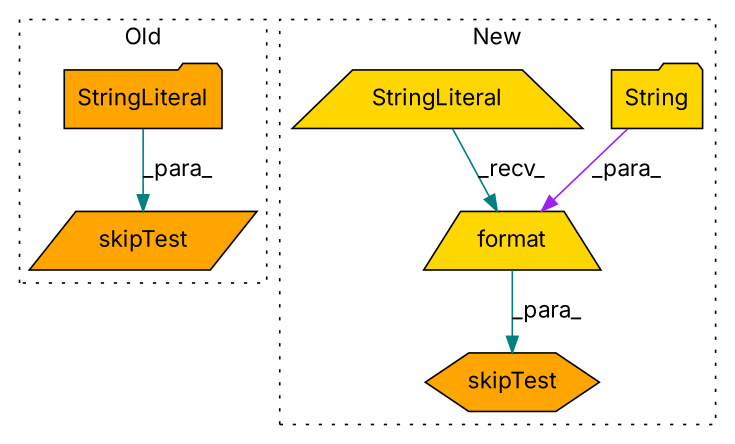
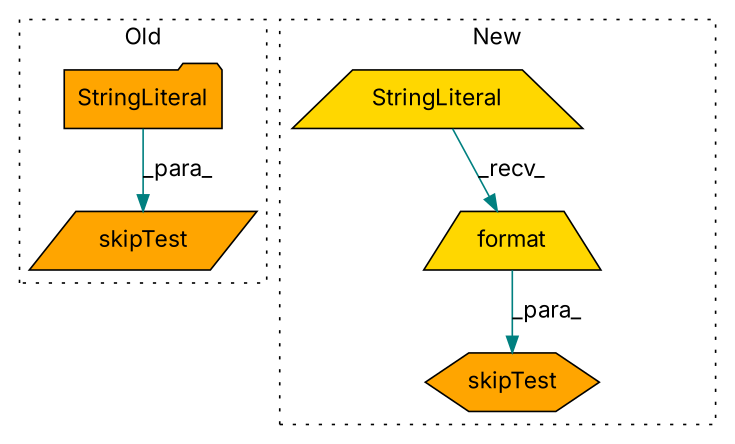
node "String": removed
